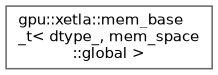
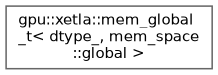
node "gpu::xetla::mem_base _t< dtype_, mem_space ::global >": label "gpu::xetla::mem_base _t< dtype_, mem_space ::global >" -> "gpu::xetla::mem_global _t< dtype_, mem_space ::global >"
